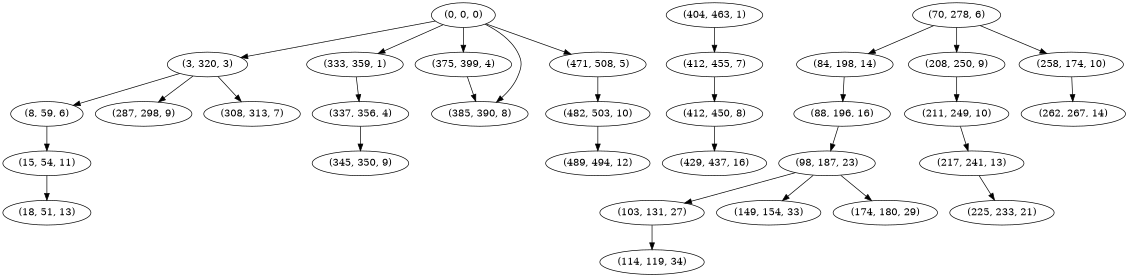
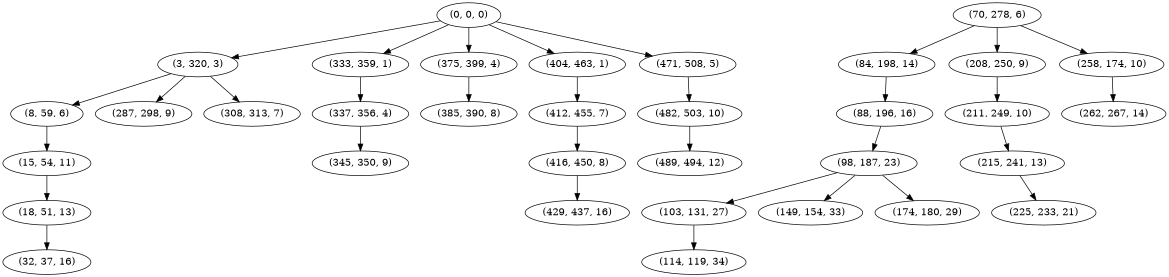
edge "(0, 0, 0)" -> "(385, 390, 8)": now "(0, 0, 0)" -> "(404, 463, 1)"
node "(412, 450, 8)": label "(412, 450, 8)" -> "(416, 450, 8)"
node "(217, 241, 13)": label "(217, 241, 13)" -> "(215, 241, 13)"
node "(32, 37, 16)": added
